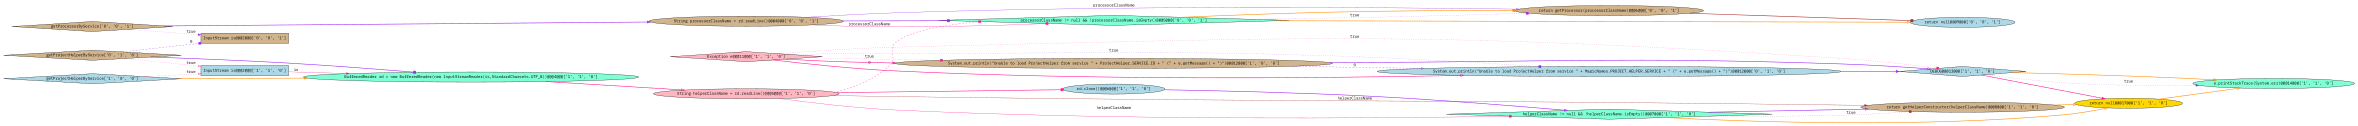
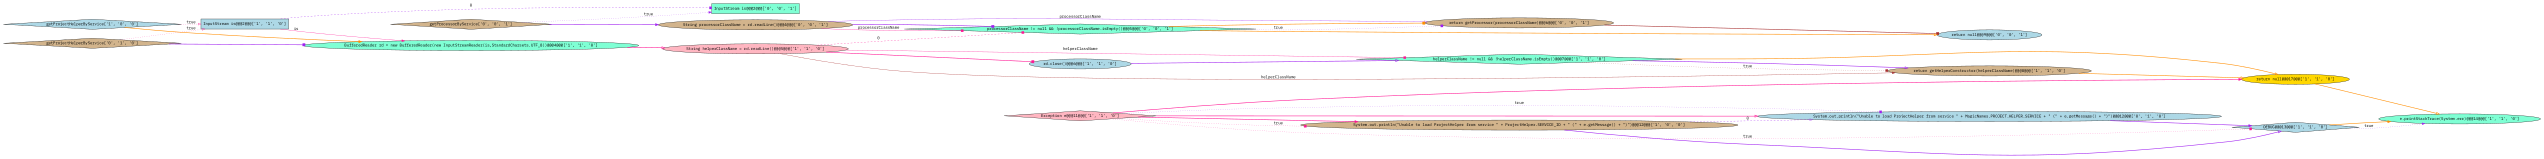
node "InputStream is@@@2@@@['0', '0', '1']": fillcolor tan -> aquamarine
edge "getProjectHelperByService['0', '1', '0']" -> "InputStream is@@@2@@@['0', '0', '1']": now "InputStream is@@@2@@@['1', '1', '0']" -> "InputStream is@@@2@@@['0', '0', '1']"
edge "DEBUG@@@13@@@['1', '1', '0']" -> "return null@@@17@@@['1', '1', '0']": now "Exception e@@@11@@@['1', '1', '0']" -> "return null@@@17@@@['1', '1', '0']"
